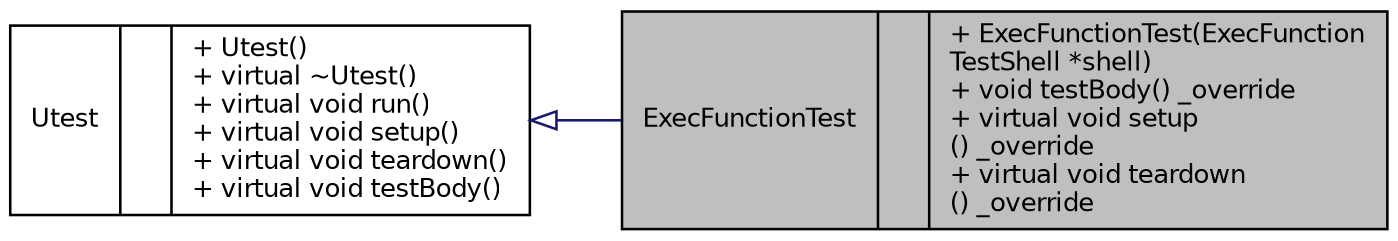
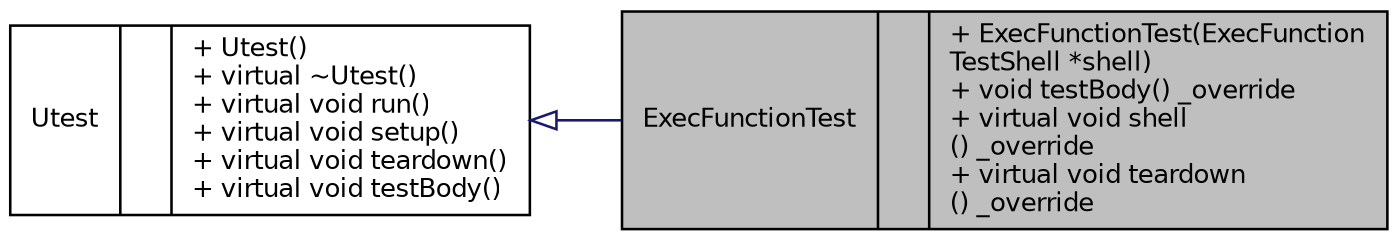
node "ExecFunctionTest": text "+ virtual void setup" -> "+ virtual void shell"
